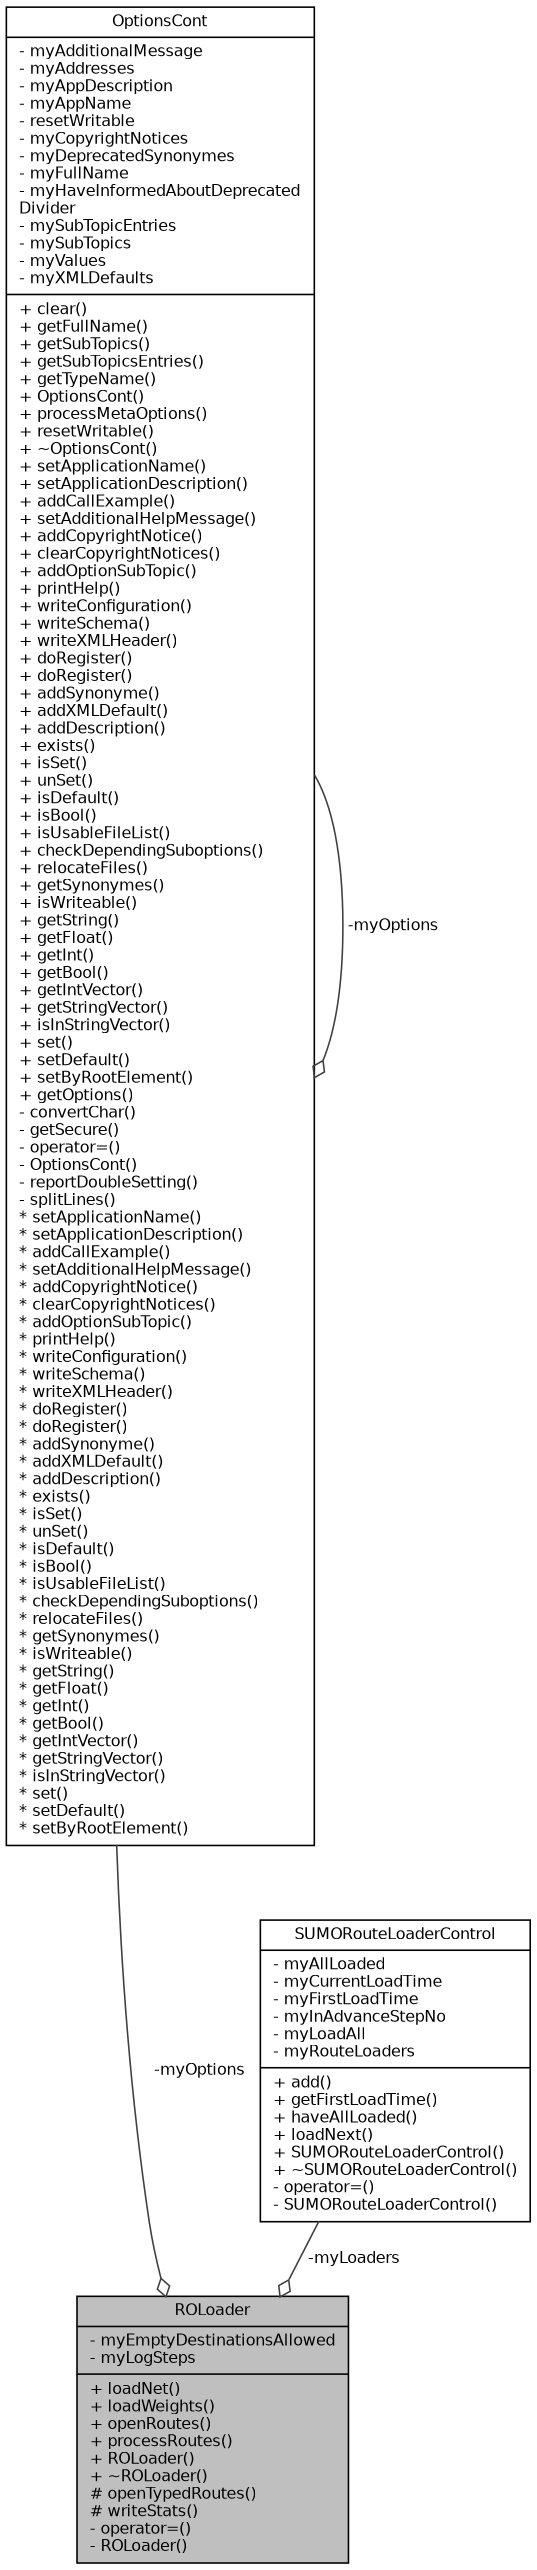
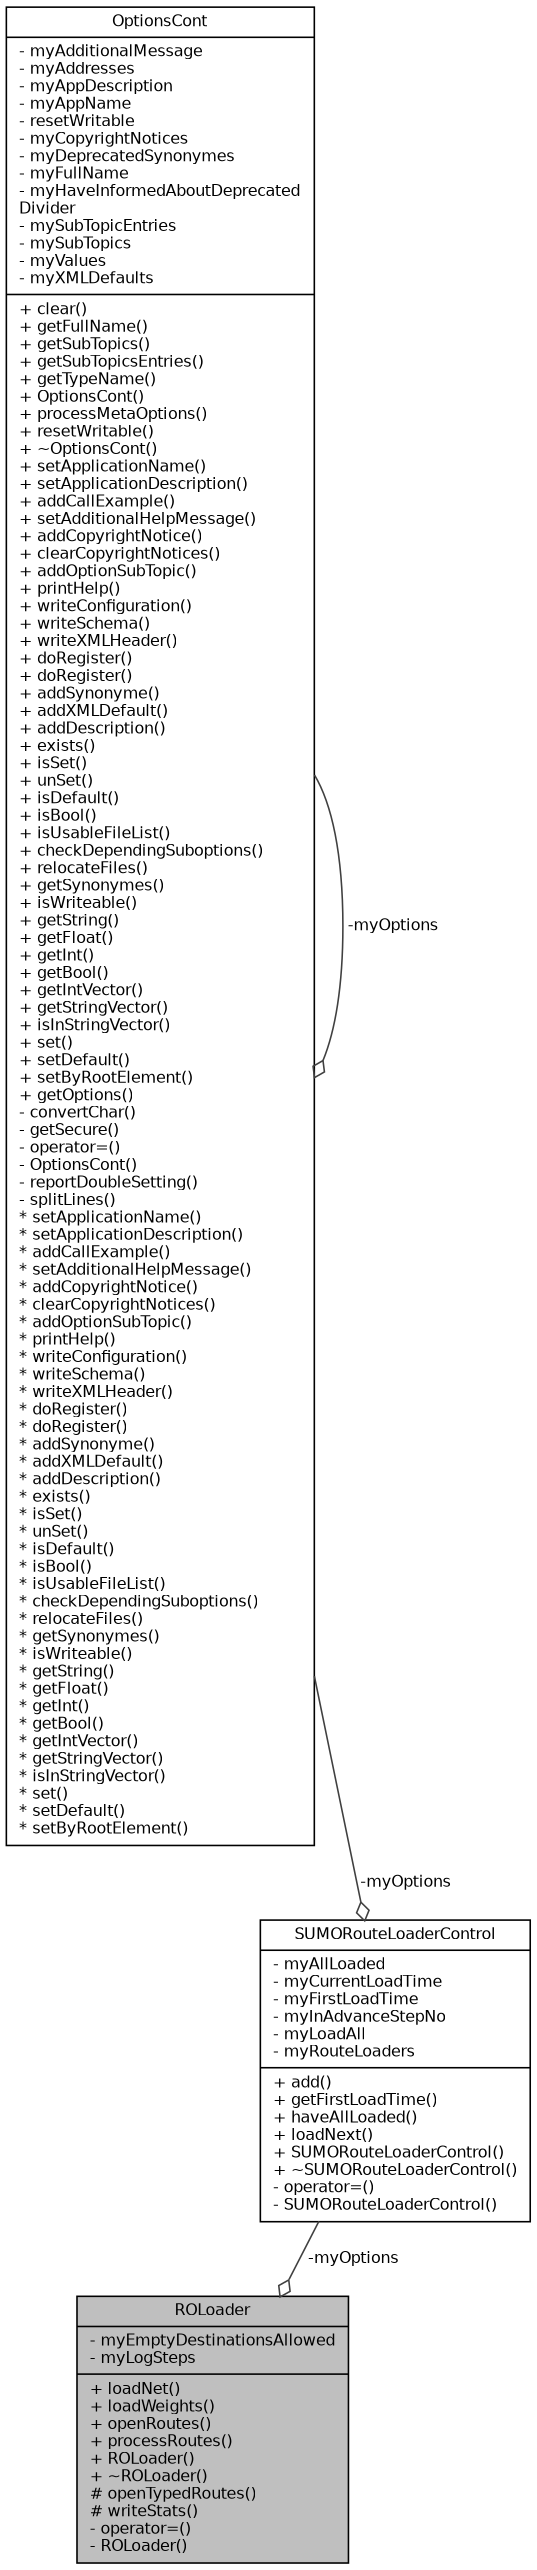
edge "OptionsCont" -> "ROLoader": now "OptionsCont" -> "SUMORouteLoaderControl"
edge "SUMORouteLoaderControl" -> "ROLoader": label " -myLoaders" -> " -myOptions"
